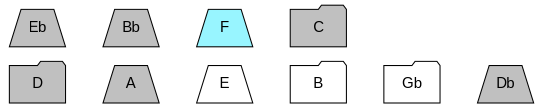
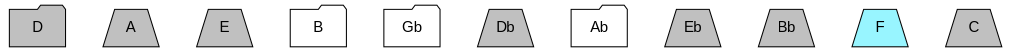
node "C": shape folder -> trapezium
node "Ab": added
node "E": fillcolor white -> gray
